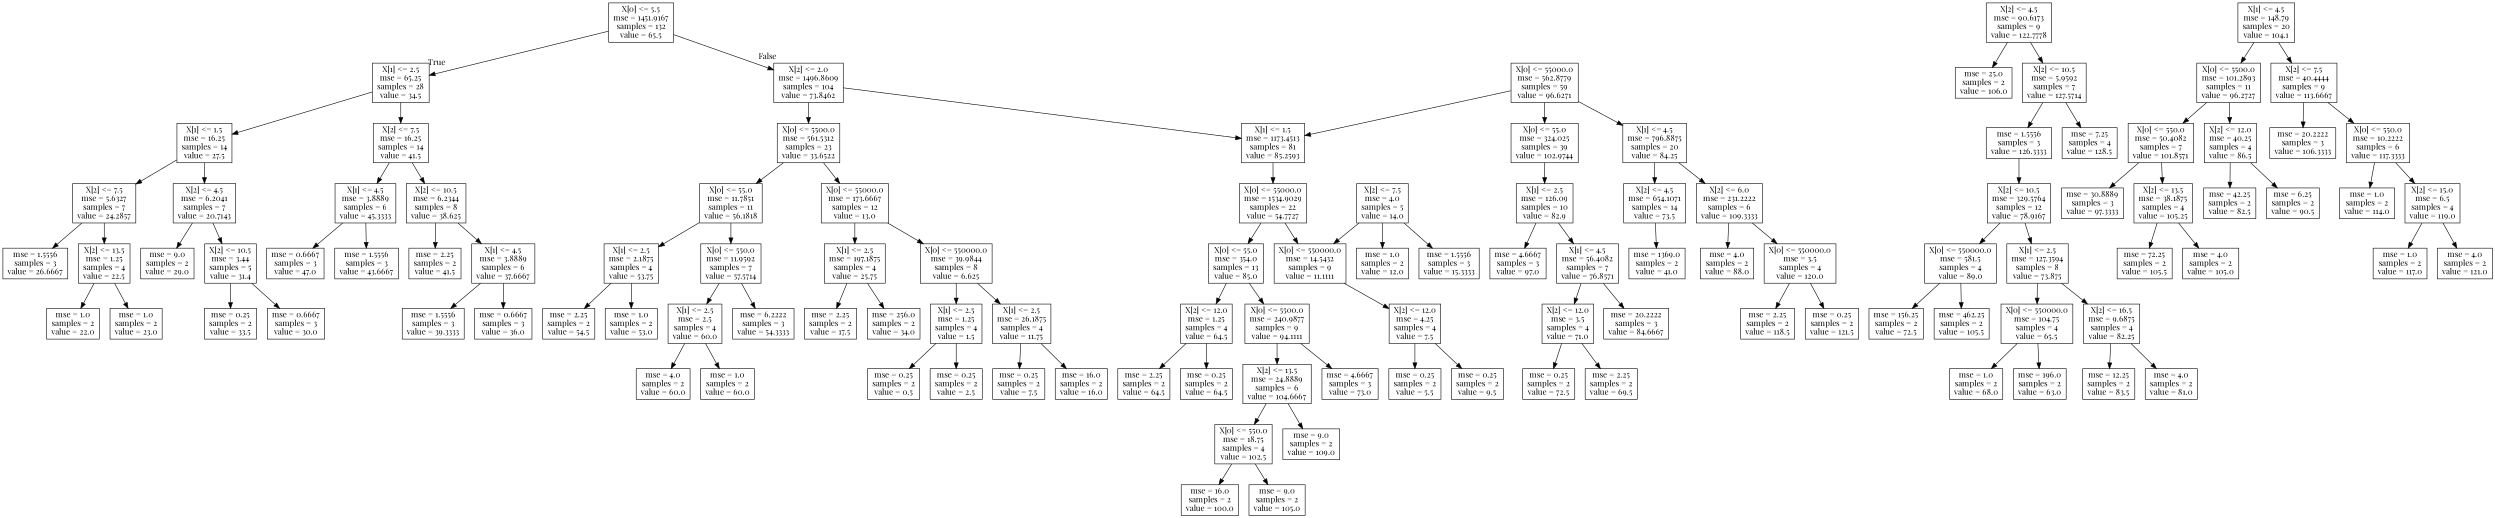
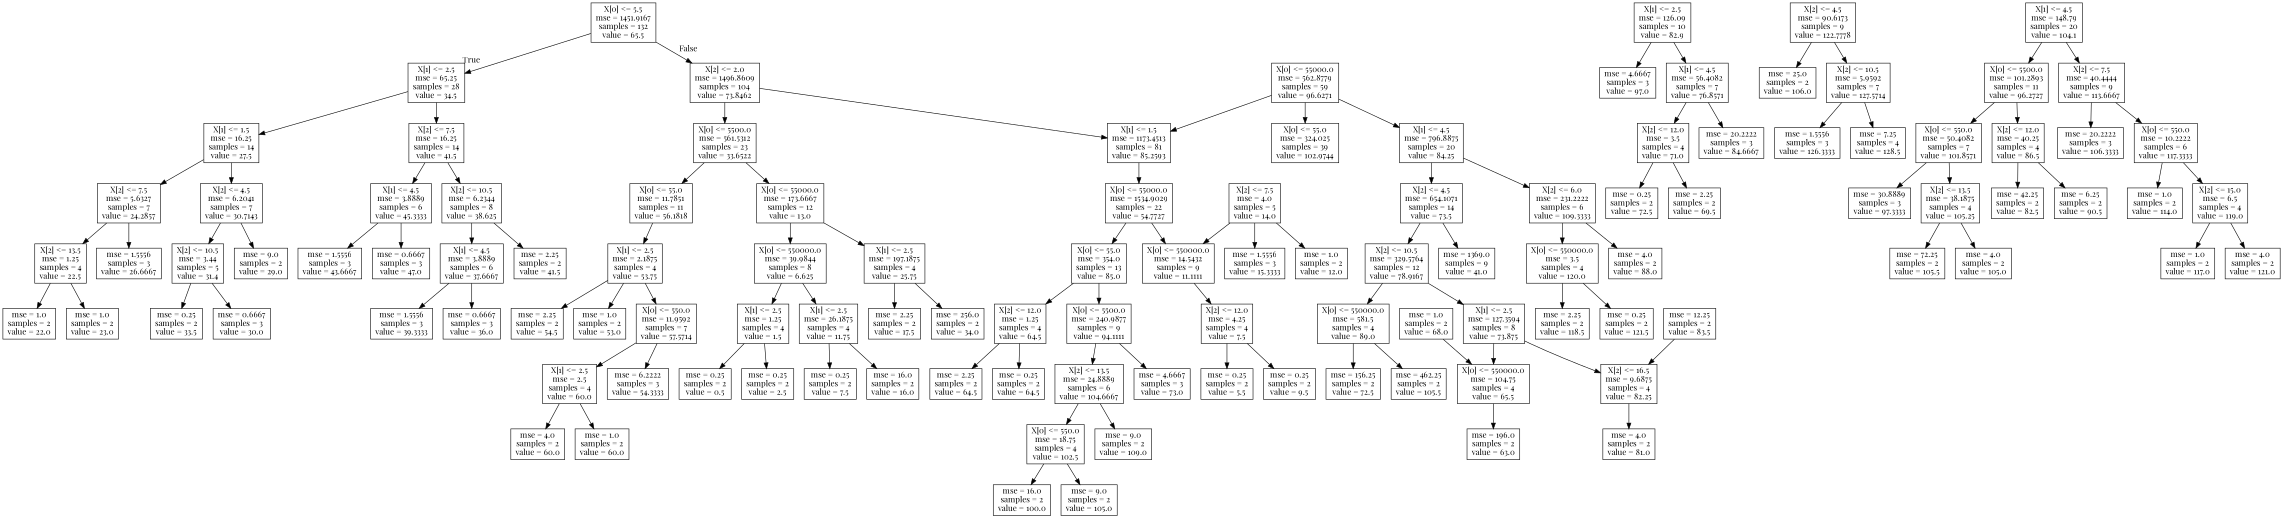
edge "mse = 1.5556 samples = 3 value = 126.3333" -> "X[2] <= 10.5 mse = 329.5764 samples = 12 value = 78.9167": now "X[2] <= 4.5 mse = 654.1071 samples = 14 value = 73.5" -> "X[2] <= 10.5 mse = 329.5764 samples = 12 value = 78.9167"
edge "X[0] <= 55.0 mse = 324.025 samples = 39 value = 102.9744" -> "X[1] <= 2.5 mse = 126.09 samples = 10 value = 82.9": removed
node "X[2] <= 4.5 mse = 6.2041 samples = 7 value = 20.7143": label "X[2] <= 4.5 mse = 6.2041 samples = 7 value = 20.7143" -> "X[2] <= 4.5 mse = 6.2041 samples = 7 value = 30.7143"
edge "X[0] <= 55.0 mse = 11.7851 samples = 11 value = 56.1818" -> "X[0] <= 550.0 mse = 11.9592 samples = 7 value = 57.5714": now "X[1] <= 2.5 mse = 2.1875 samples = 4 value = 53.75" -> "X[0] <= 550.0 mse = 11.9592 samples = 7 value = 57.5714"
node "mse = 1369.0 samples = 2 value = 41.0": label "mse = 1369.0 samples = 2 value = 41.0" -> "mse = 1369.0 samples = 9 value = 41.0"
edge "X[2] <= 16.5 mse = 9.6875 samples = 4 value = 82.25" -> "mse = 12.25 samples = 2 value = 83.5": reversed
edge "X[0] <= 550000.0 mse = 104.75 samples = 4 value = 65.5" -> "mse = 1.0 samples = 2 value = 68.0": reversed
